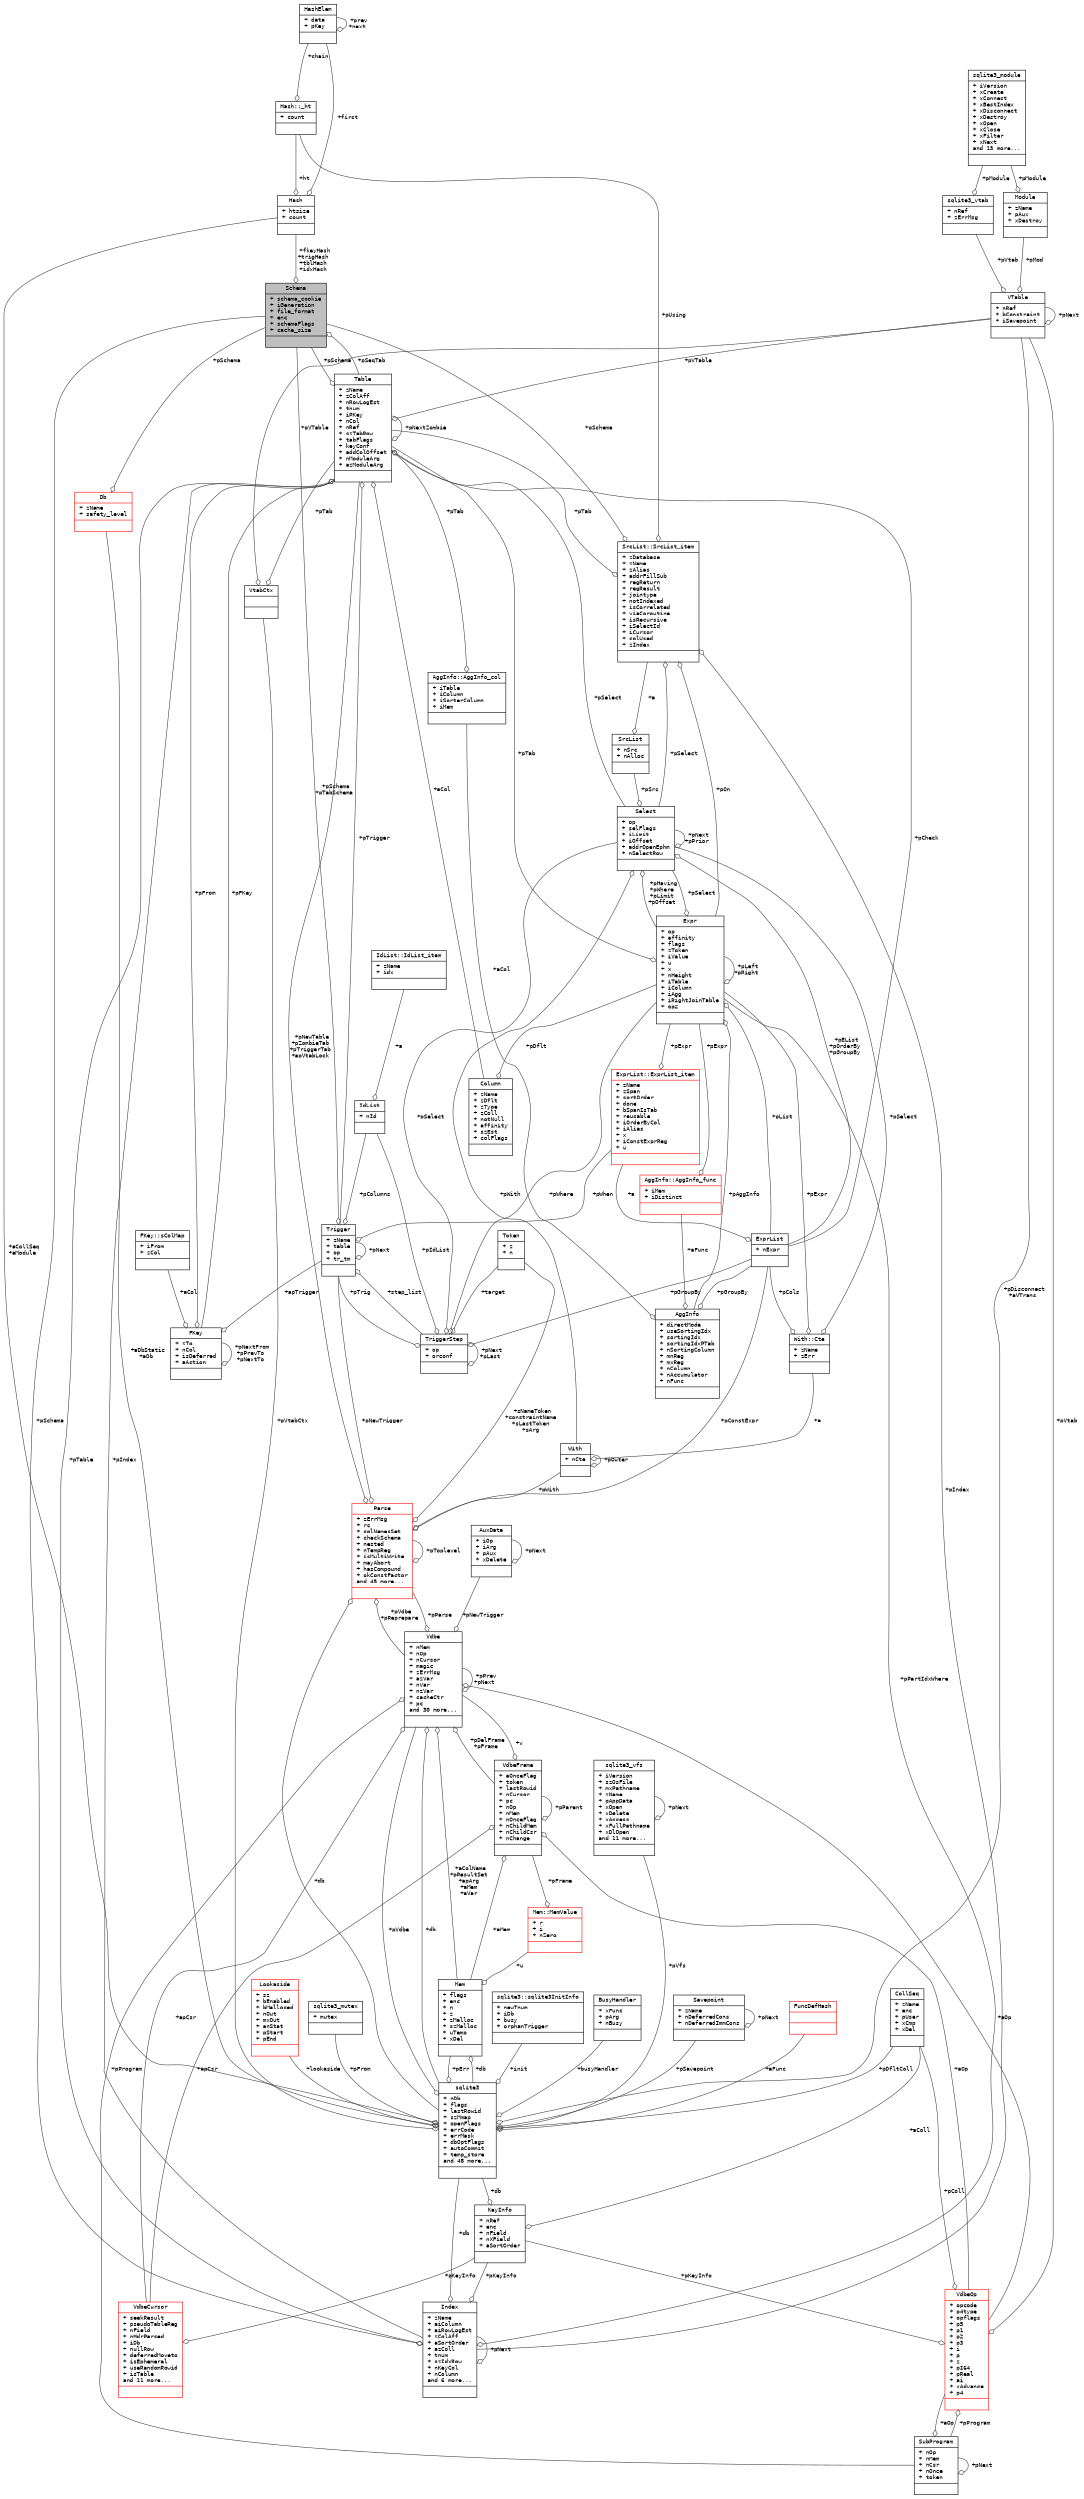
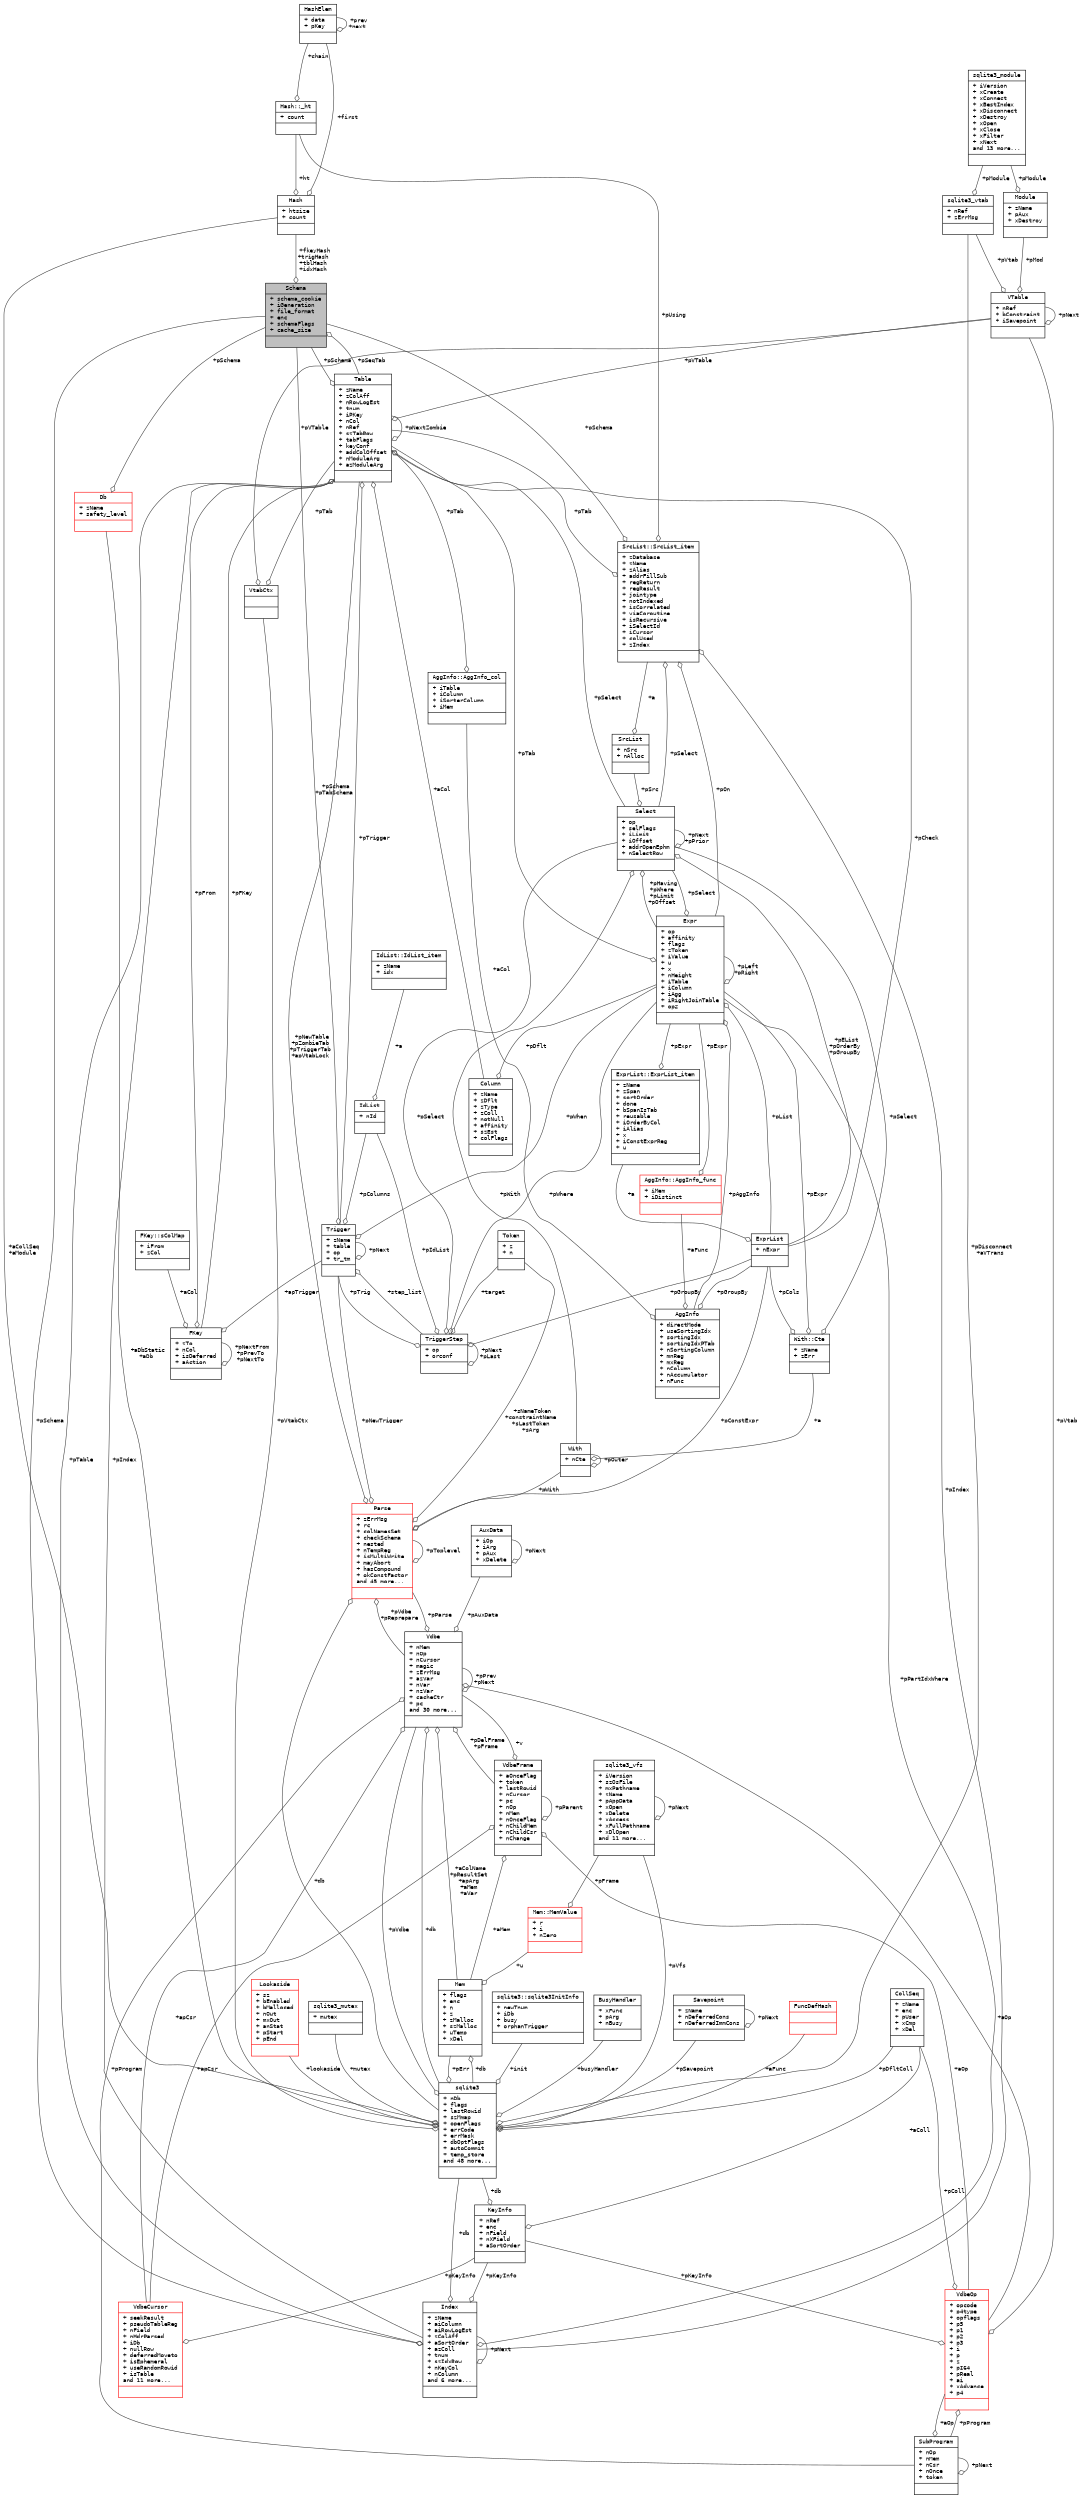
node "ExprList::ExprList_item": color red -> black
edge "ExprList::ExprList_item" -> "Trigger": now "Expr" -> "Trigger"
edge "VTable" -> "sqlite3": now "sqlite3_vtab" -> "sqlite3"
edge "AuxData" -> "Vdbe": label " +pNewTrigger" -> " +pAuxData"
edge "VdbeFrame" -> "Mem::MemValue": now "sqlite3_vfs" -> "Mem::MemValue"
edge "sqlite3_mutex" -> "sqlite3": label " +pFrom" -> " +mutex"
